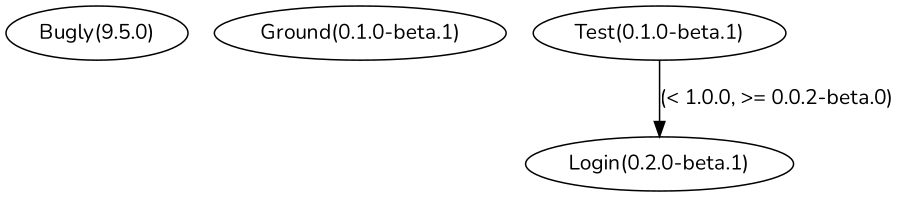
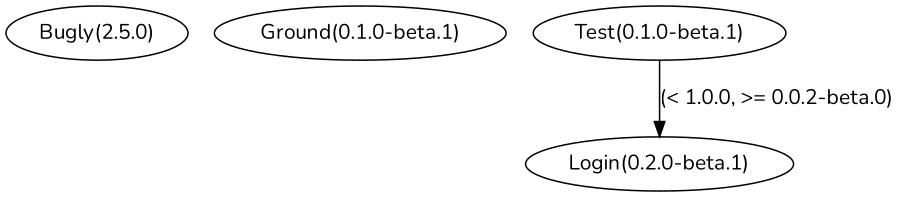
node "Bugly(9.5.0)": label "Bugly(9.5.0)" -> "Bugly(2.5.0)"
